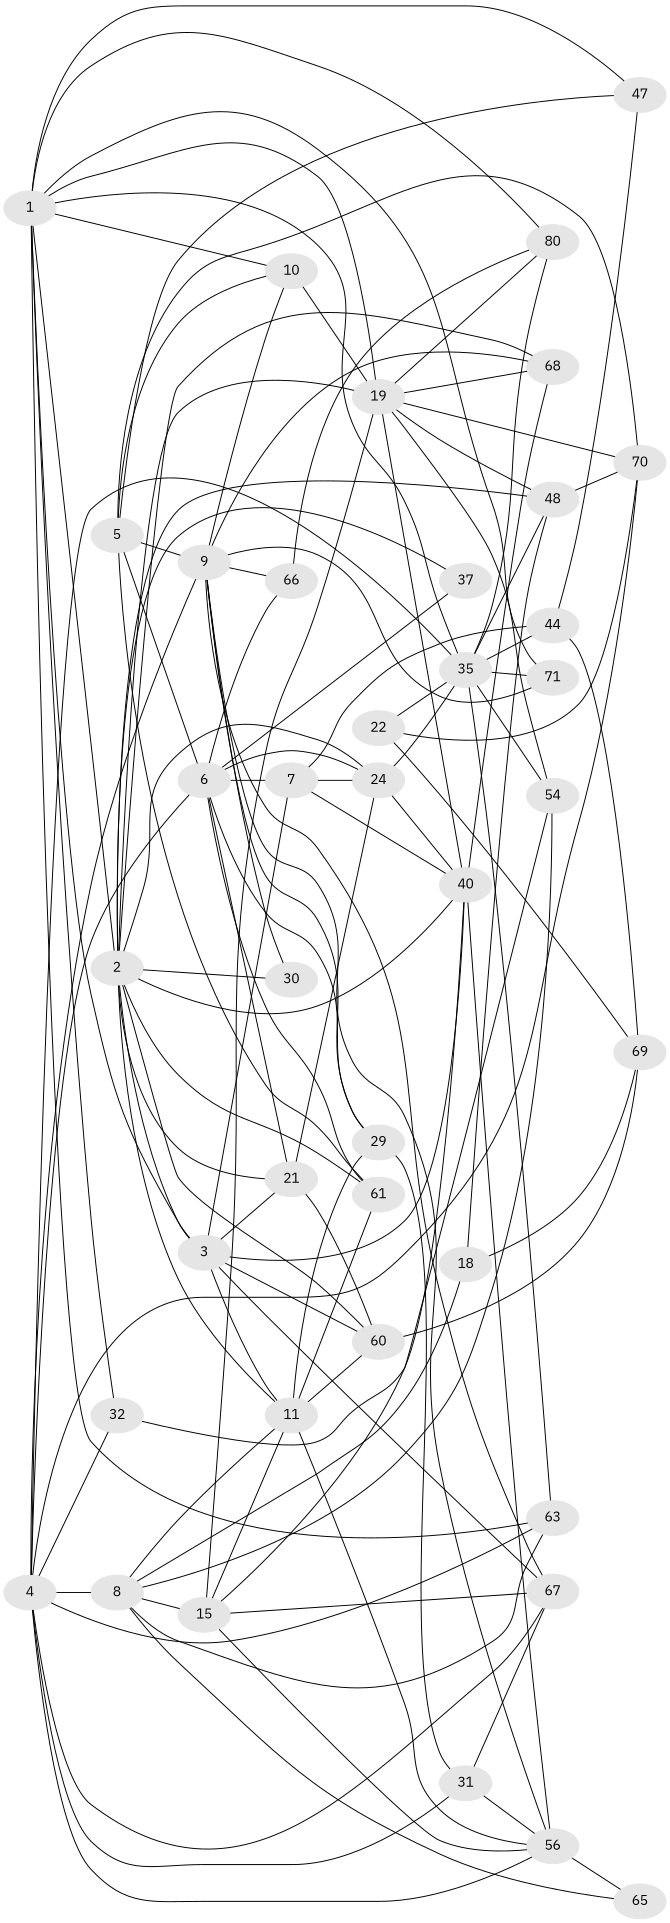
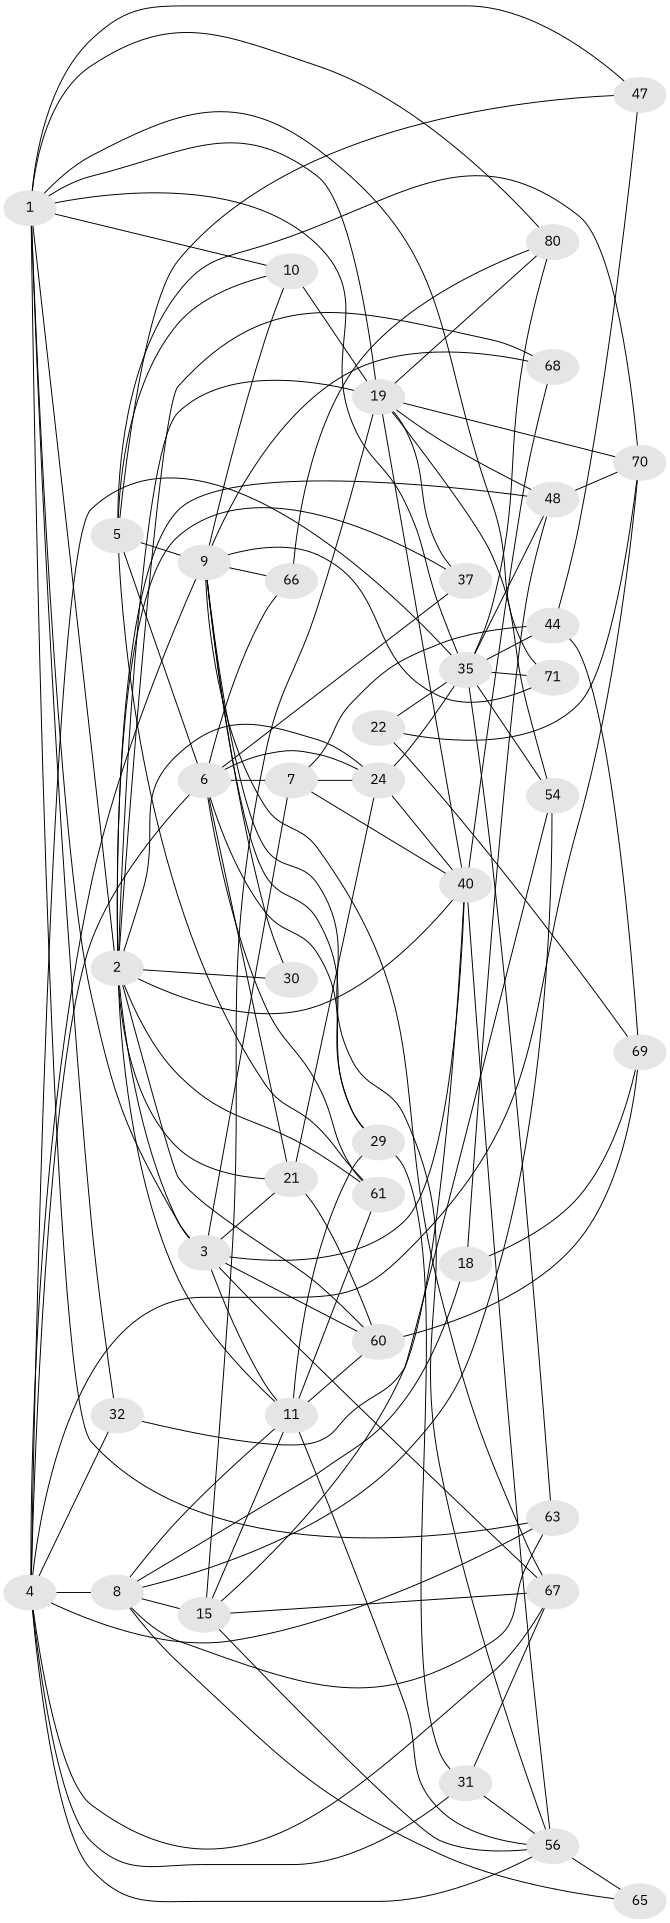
edge "68" -- "19": now "37" -- "19"
